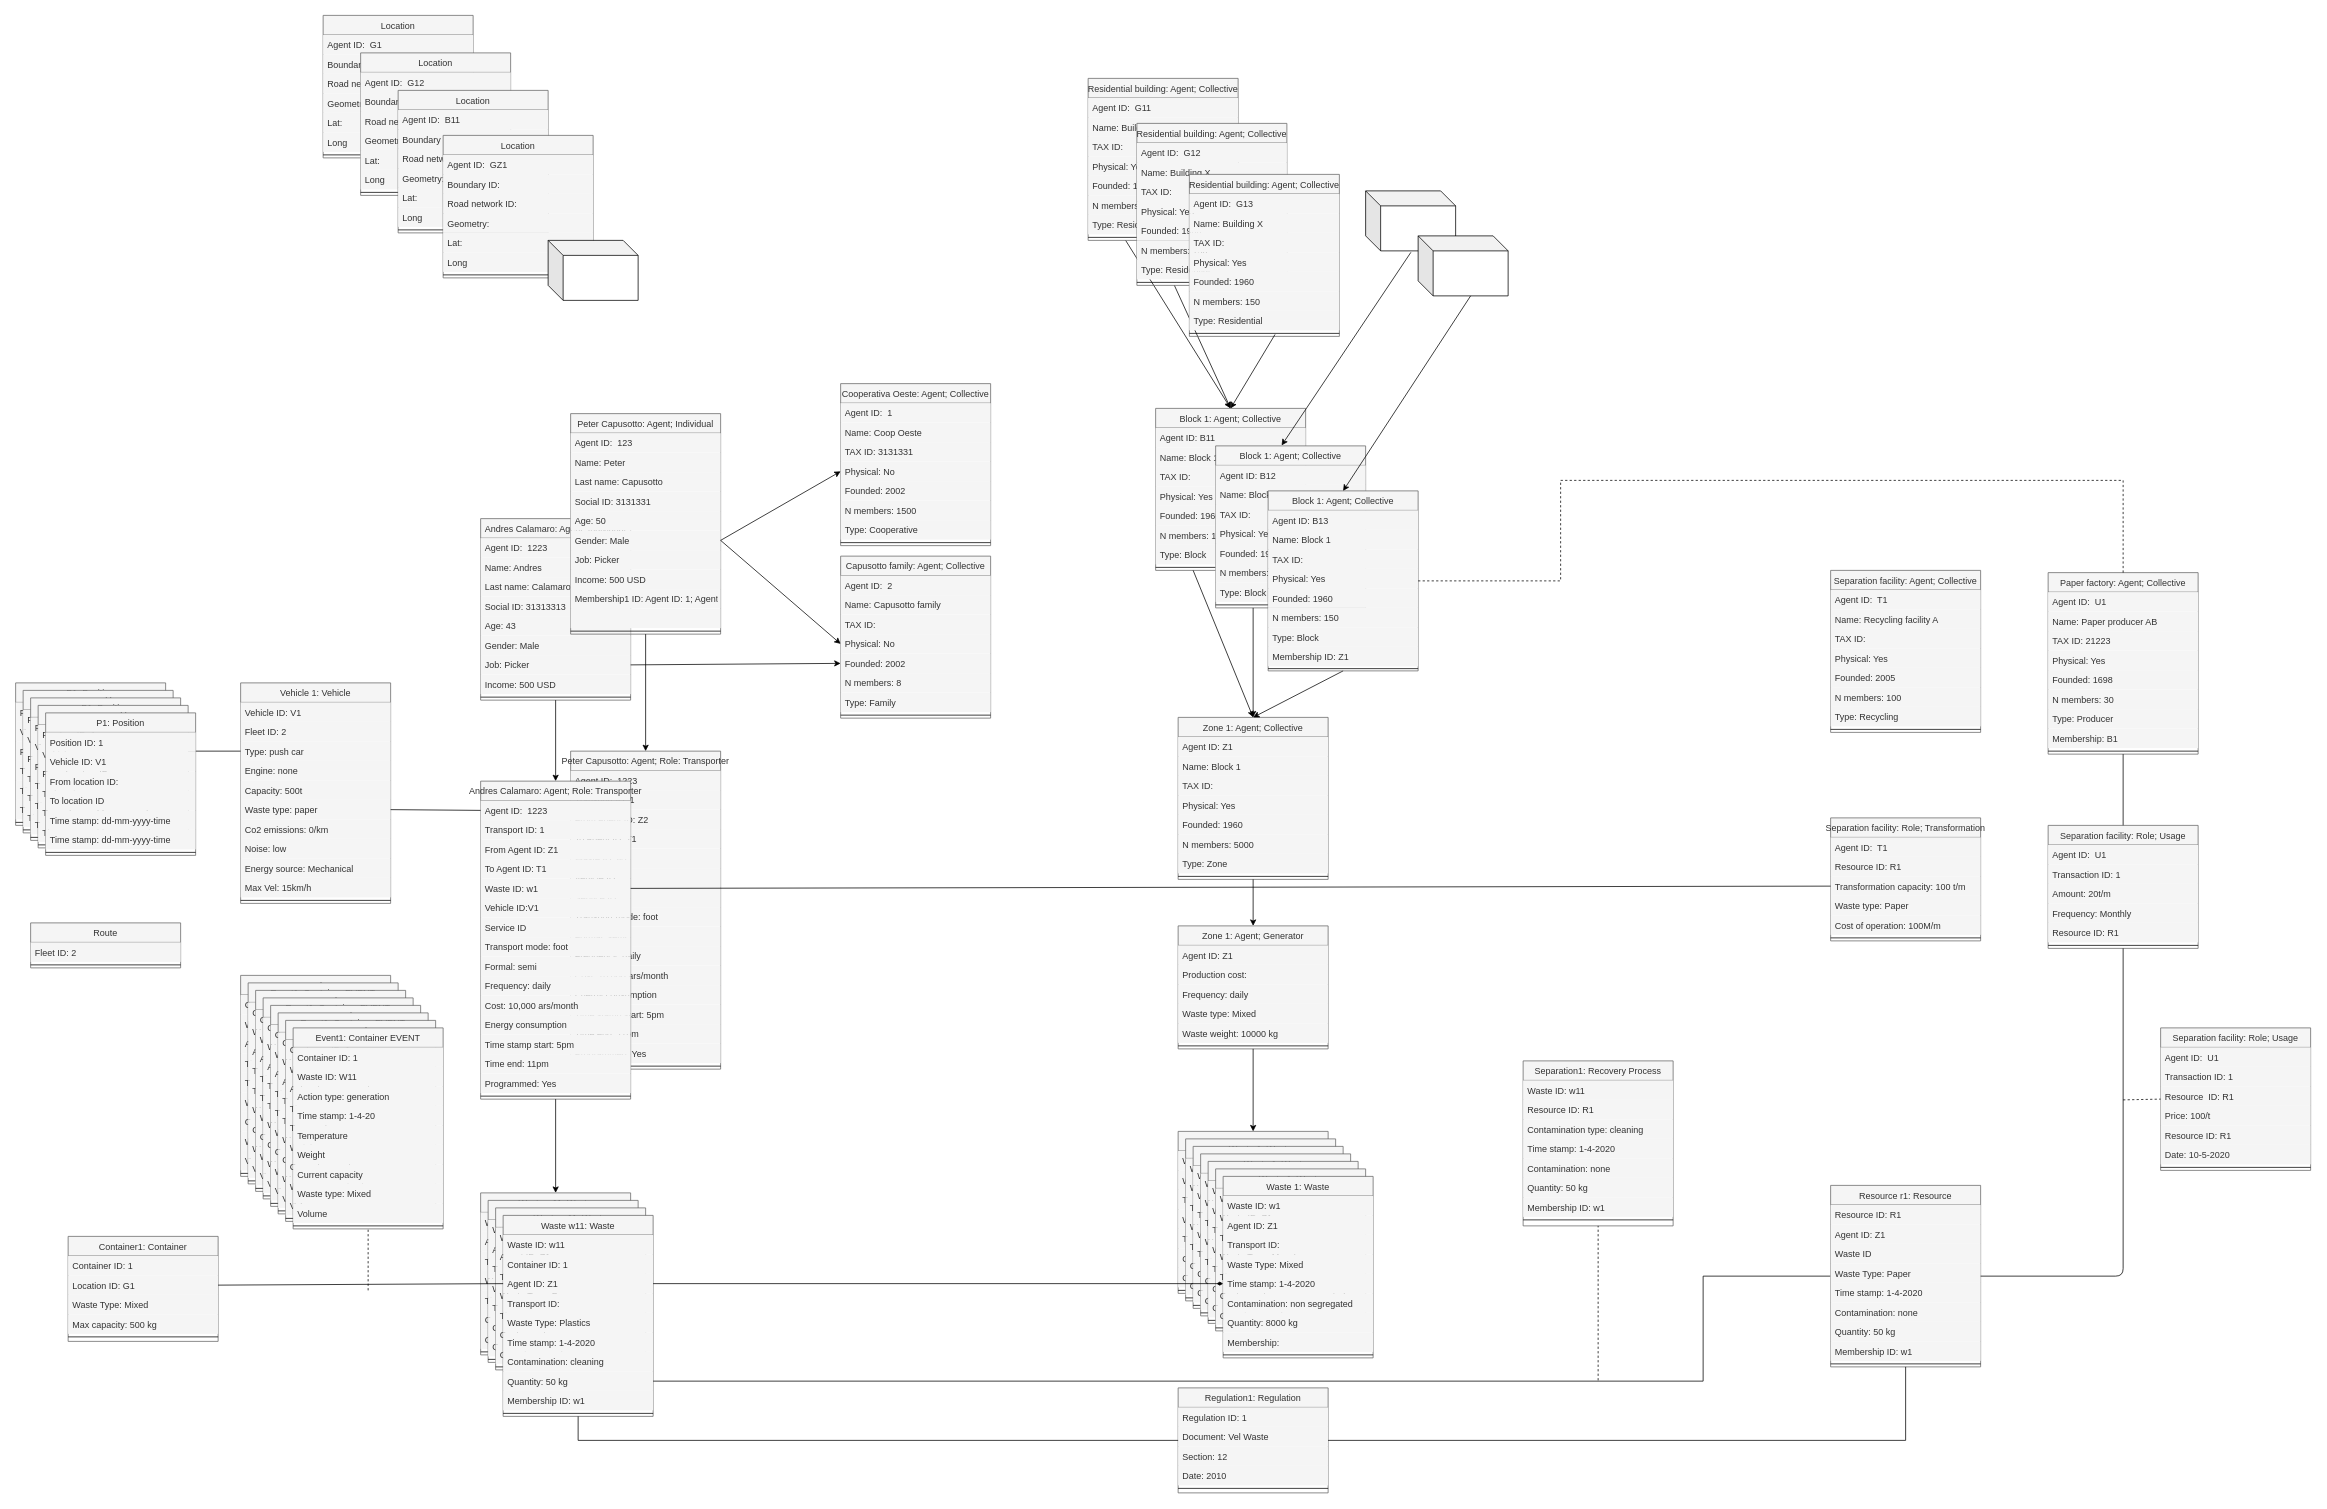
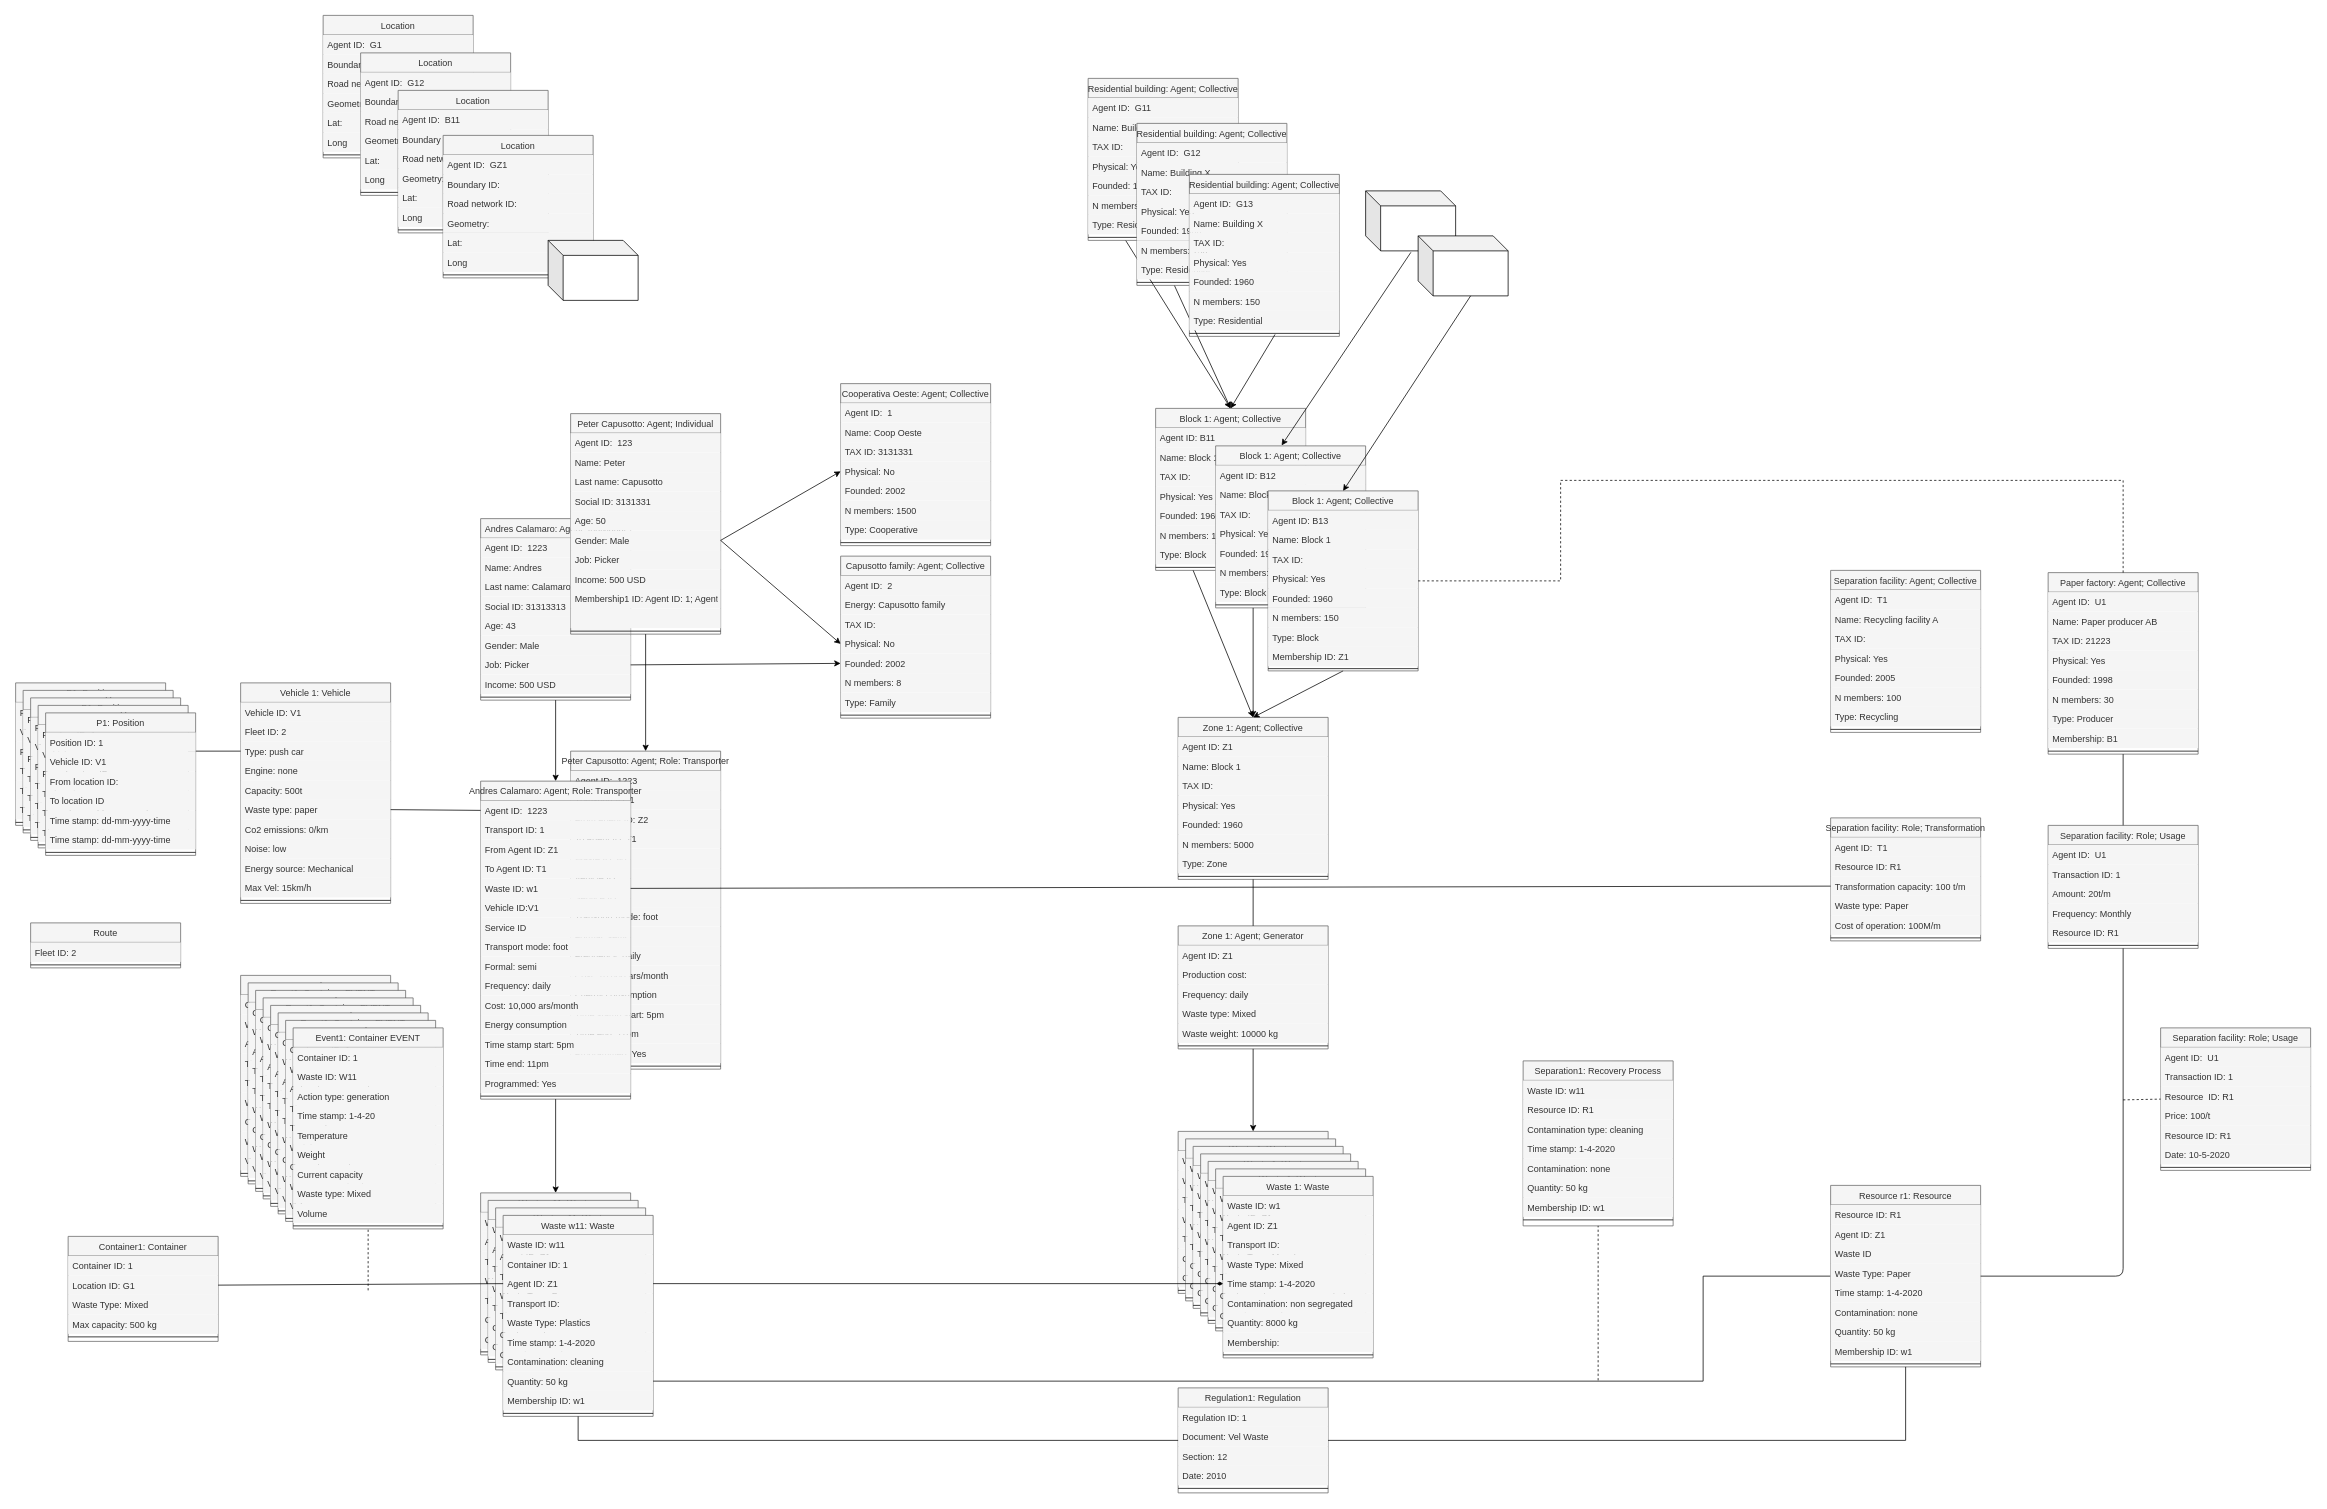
node "Name: Capusotto family": label "Name: Capusotto family" -> "Energy: Capusotto family"
node "Founded: 1698": label "Founded: 1698" -> "Founded: 1998"
edge "Zone 1: Agent; Collective" -> "Zone 1: Agent; Generator": arrowhead classic -> none
